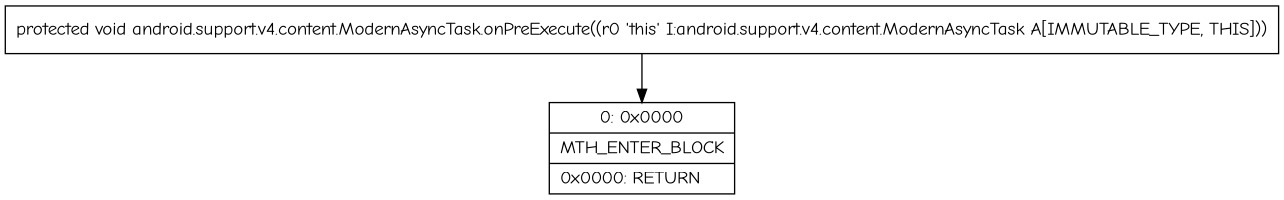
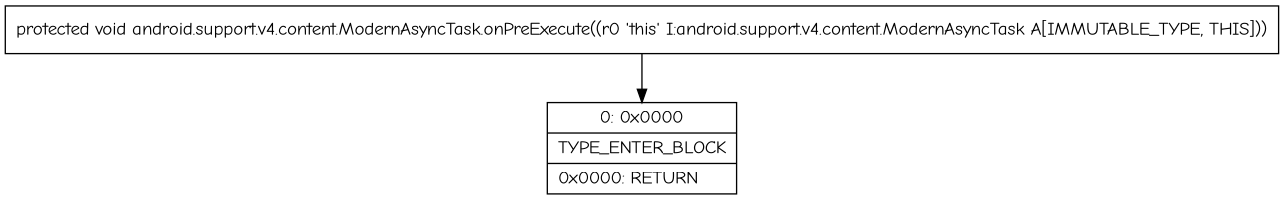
node "0: 0x0000": text "MTH_ENTER_BLOCK" -> "TYPE_ENTER_BLOCK"
